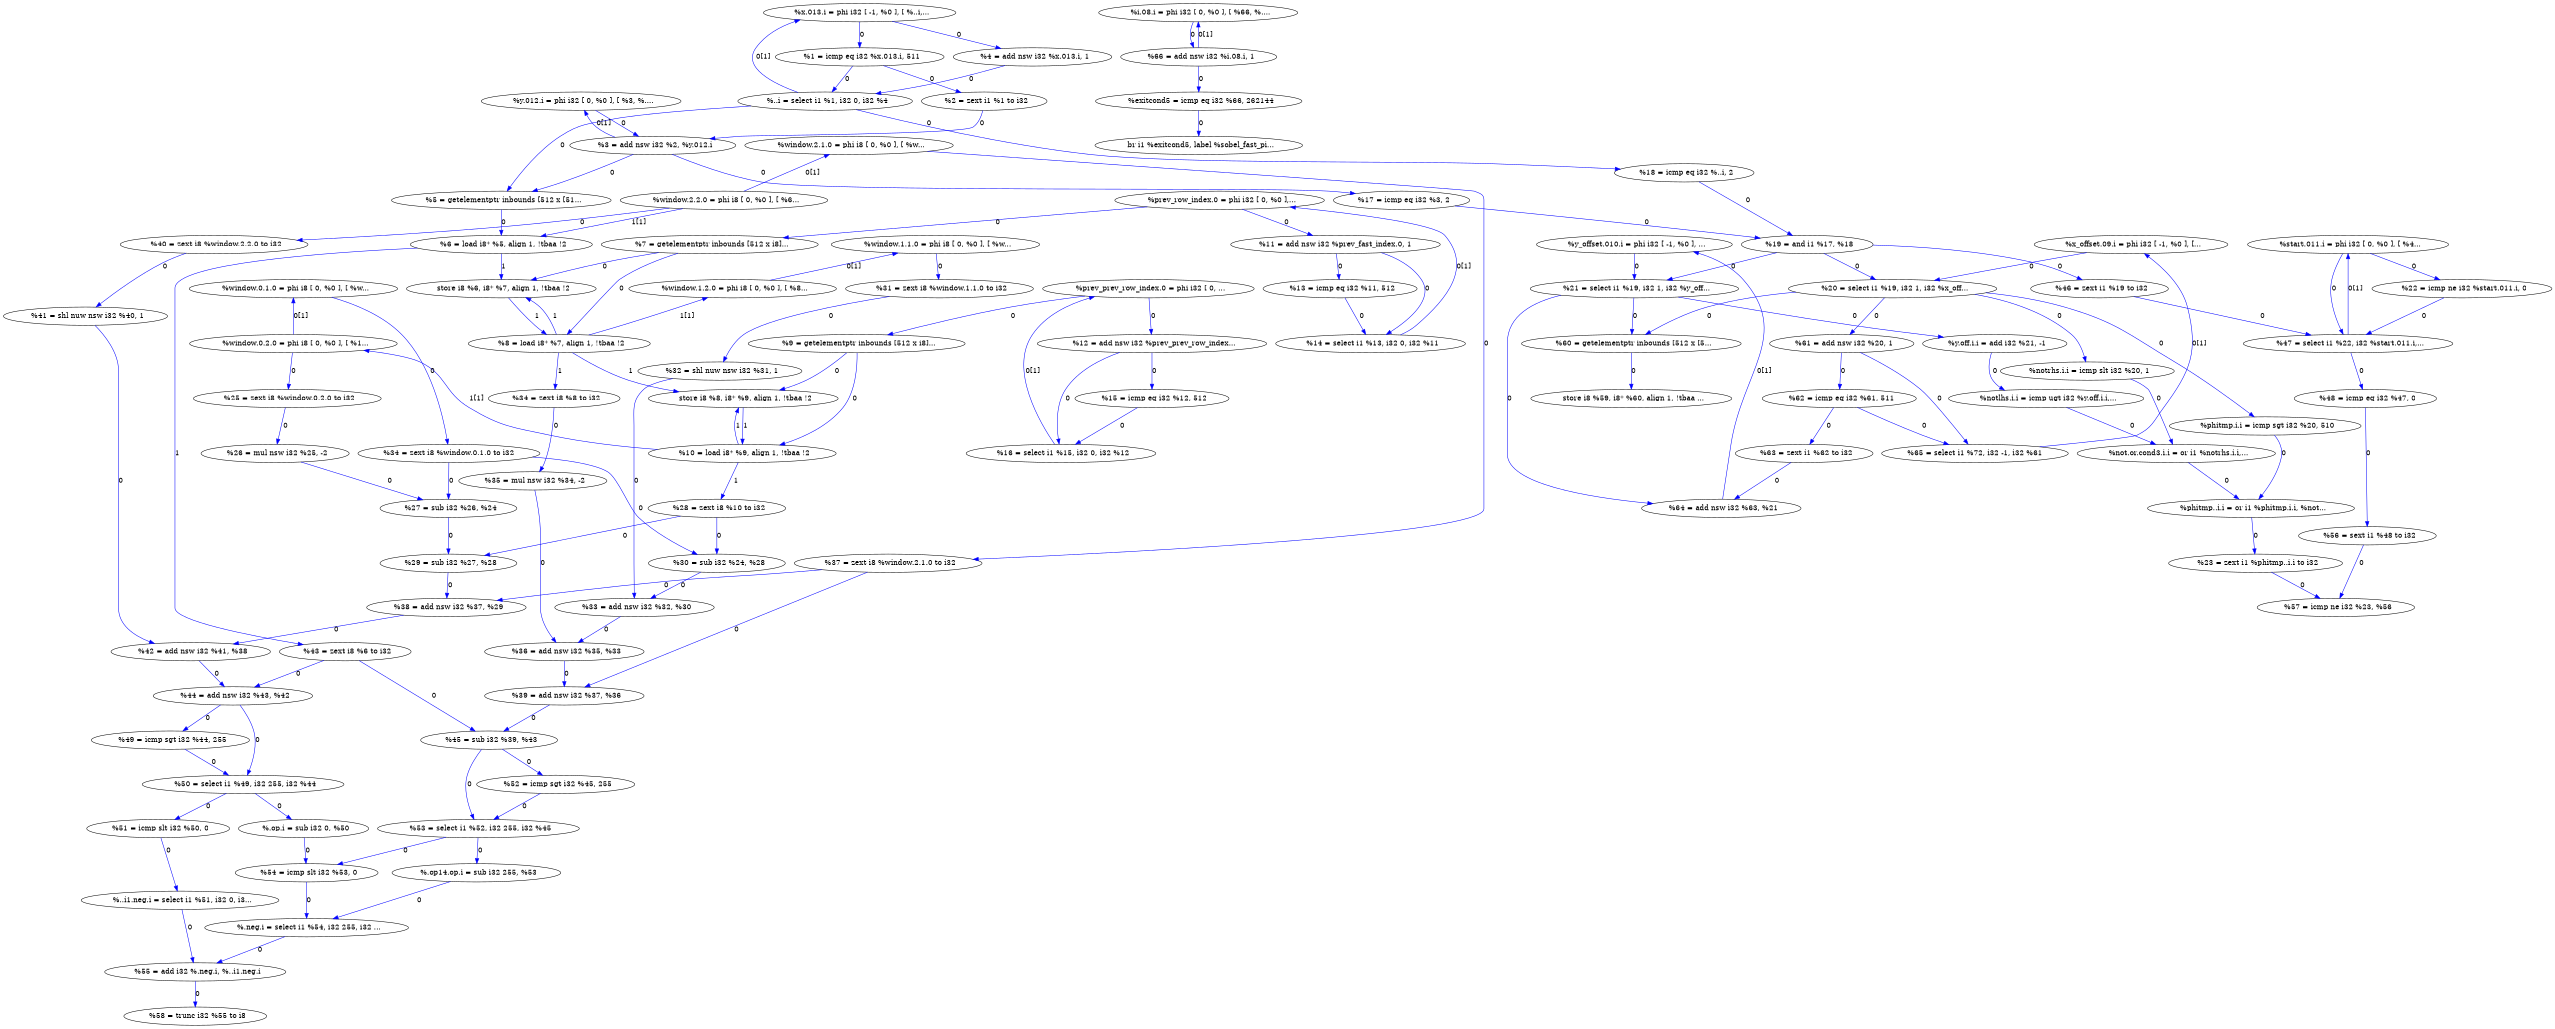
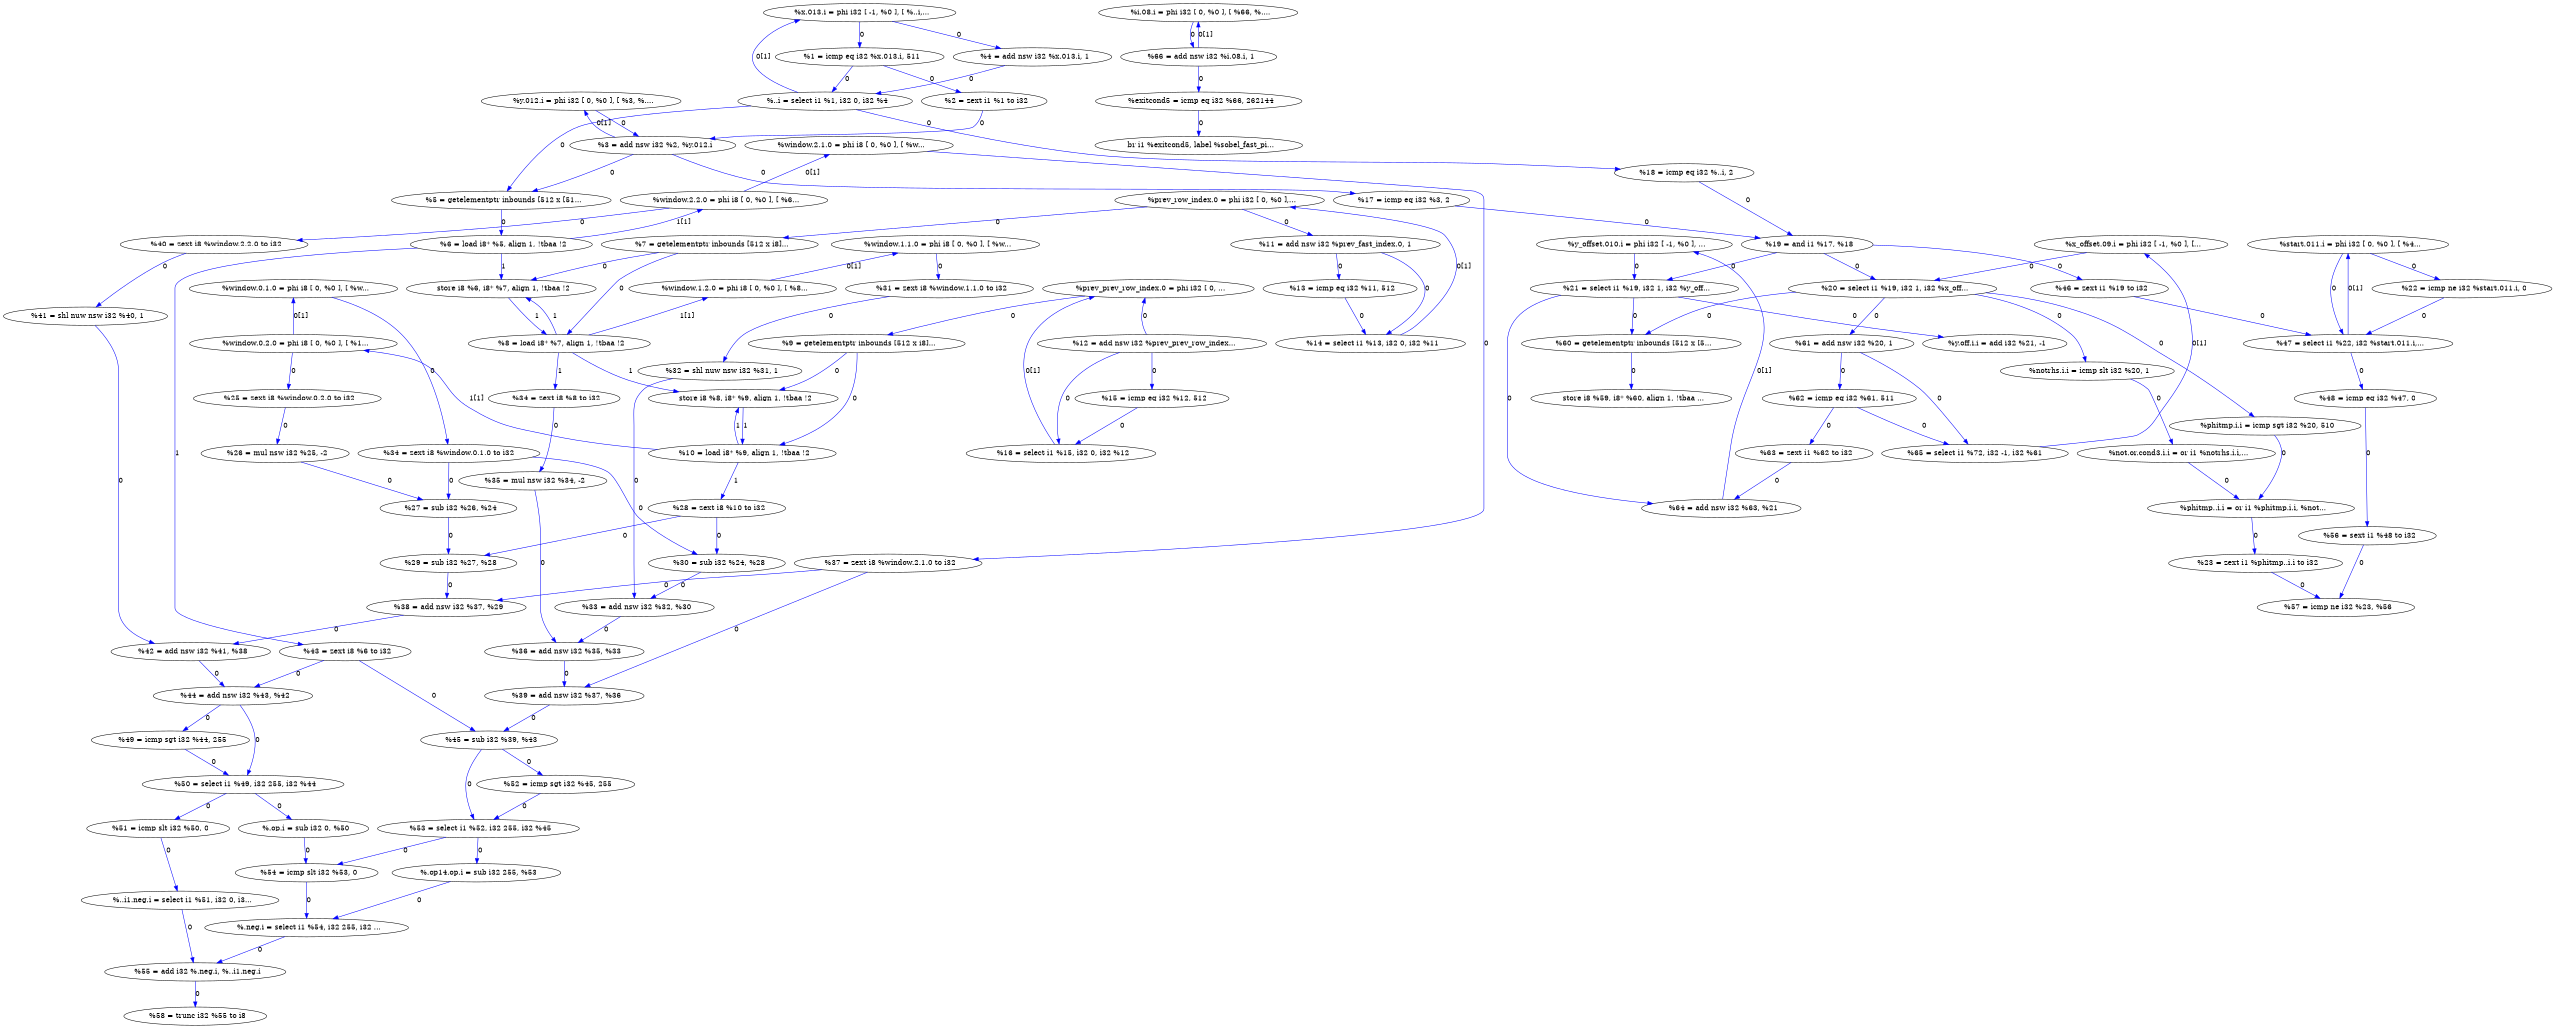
edge "%window.2.2.0 = phi i8 [ 0, %0 ], [ %6..." -> "%6 = load i8* %5, align 1, !tbaa !2": reversed
edge "%prev_prev_row_index.0 = phi i32 [ 0, ..." -> "%12 = add nsw i32 %prev_prev_row_index...": reversed
node "%notlhs.i.i = icmp ugt i32 %y.off.i.i,...": removed
